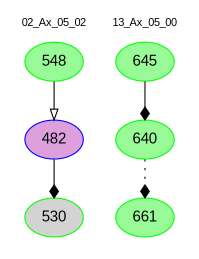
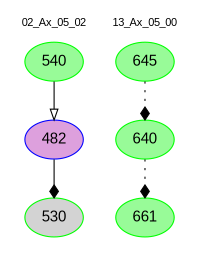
node "548": label "548" -> "540"
edge "645" -> "640": style solid -> dotted
